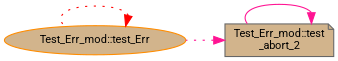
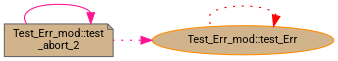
edge "Test_Err_mod::test_Err" -> "Test_Err_mod::test _abort_2": reversed
